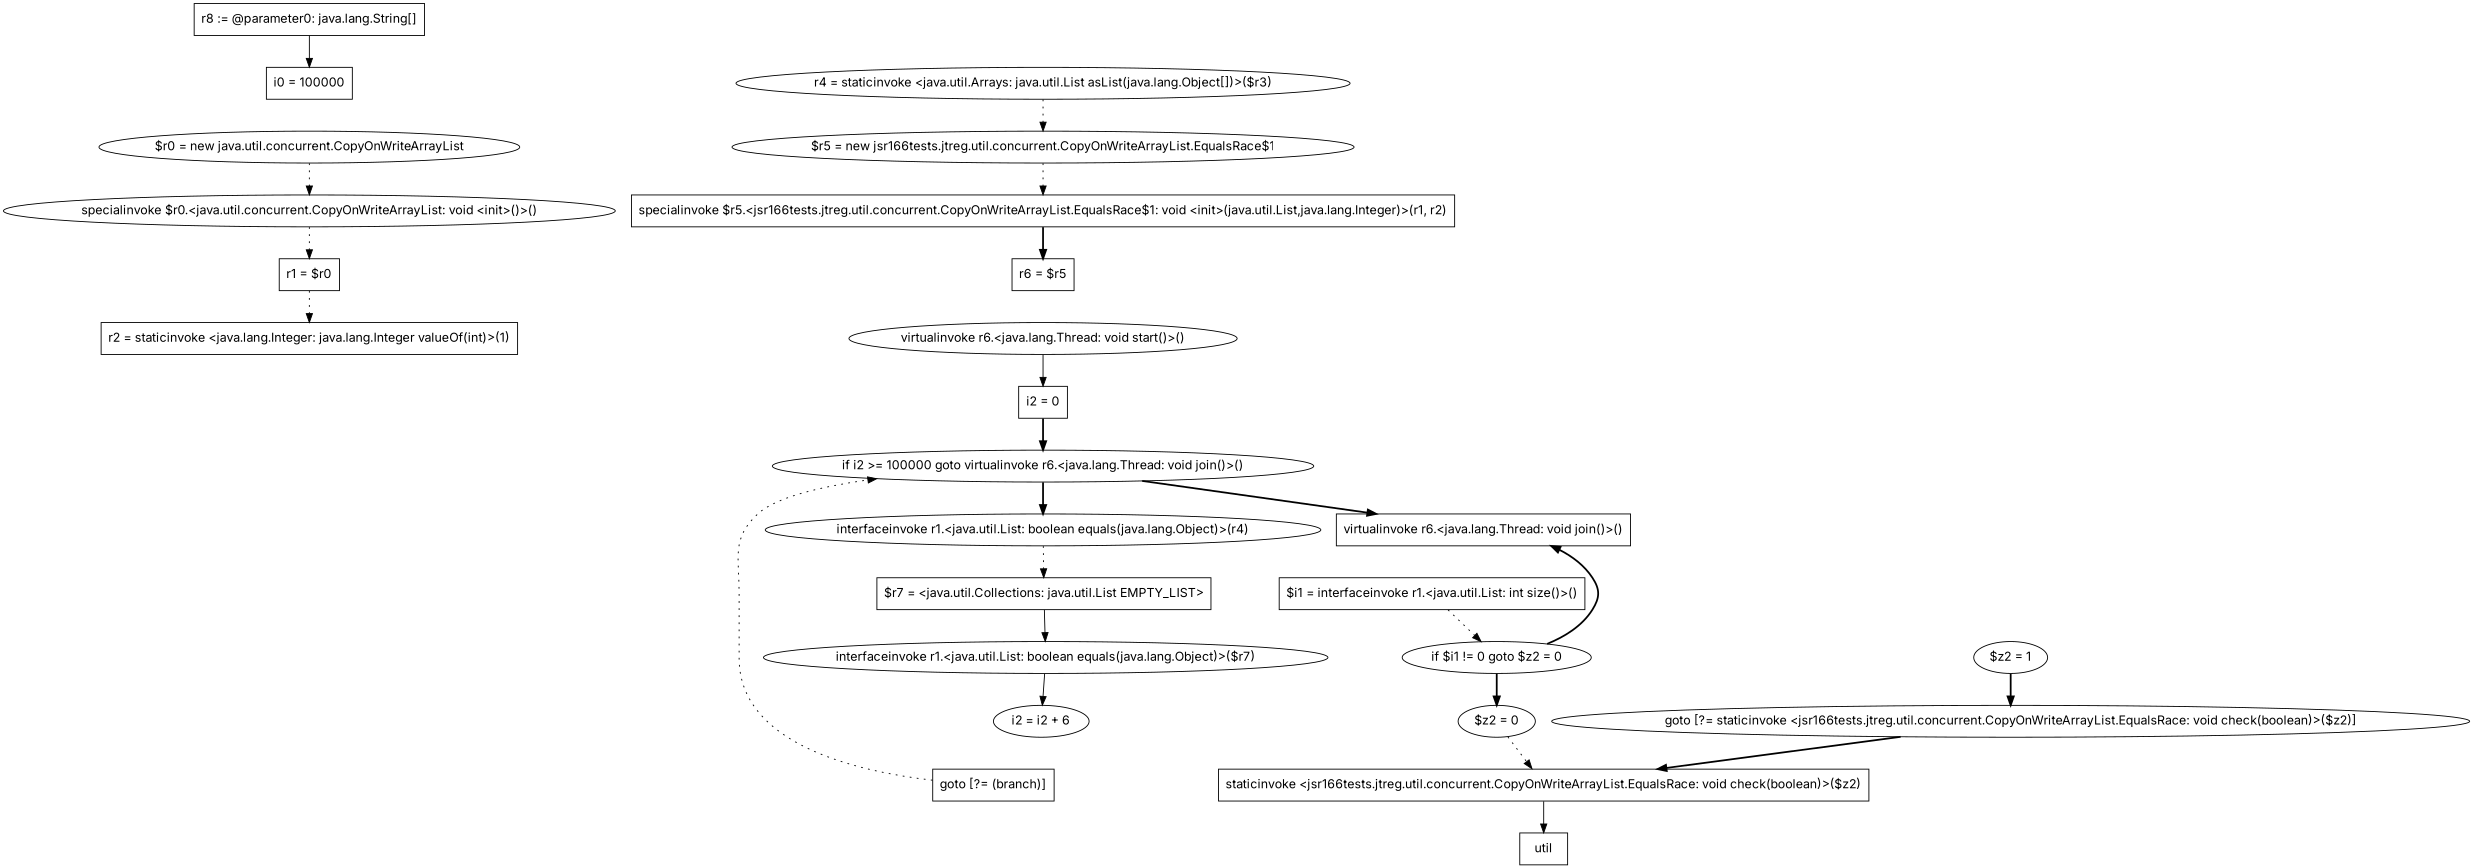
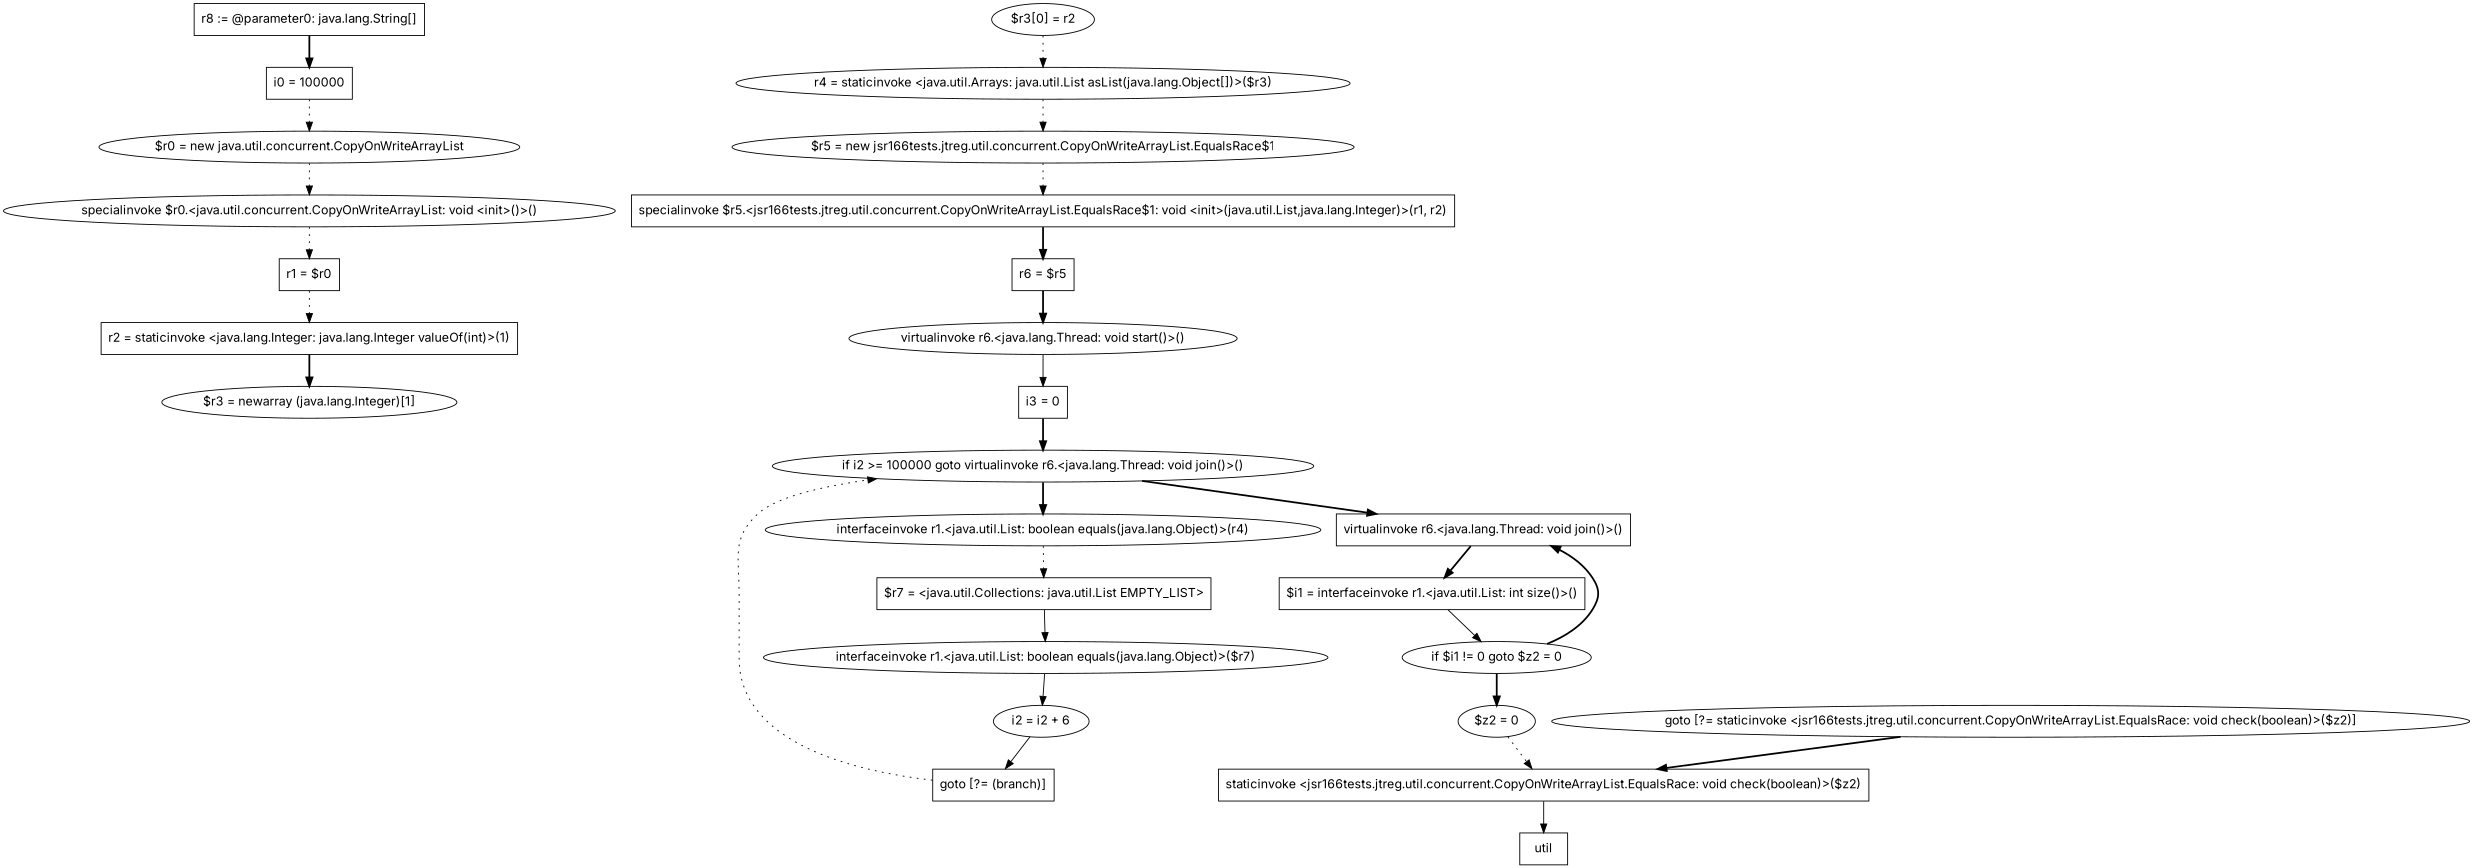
node "$r3[0] = r2": added
edge "r8 := @parameter0: java.lang.String[]" -> "i0 = 100000": style solid -> bold
edge "i0 = 100000" -> "$r0 = new java.util.concurrent.CopyOnWriteArrayList": added
edge "r6 = $r5" -> "virtualinvoke r6.<java.lang.Thread: void start()>()": added
node "$r3 = newarray (java.lang.Integer)[1]": added
node "i2 = 0": label "i2 = 0" -> "i3 = 0"
edge "virtualinvoke r6.<java.lang.Thread: void join()>()" -> "$i1 = interfaceinvoke r1.<java.util.List: int size()>()": added
edge "$i1 = interfaceinvoke r1.<java.util.List: int size()>()" -> "if $i1 != 0 goto $z2 = 0": style dotted -> solid
node "$z2 = 1": removed
edge "i2 = i2 + 6" -> "goto [?= (branch)]": added
